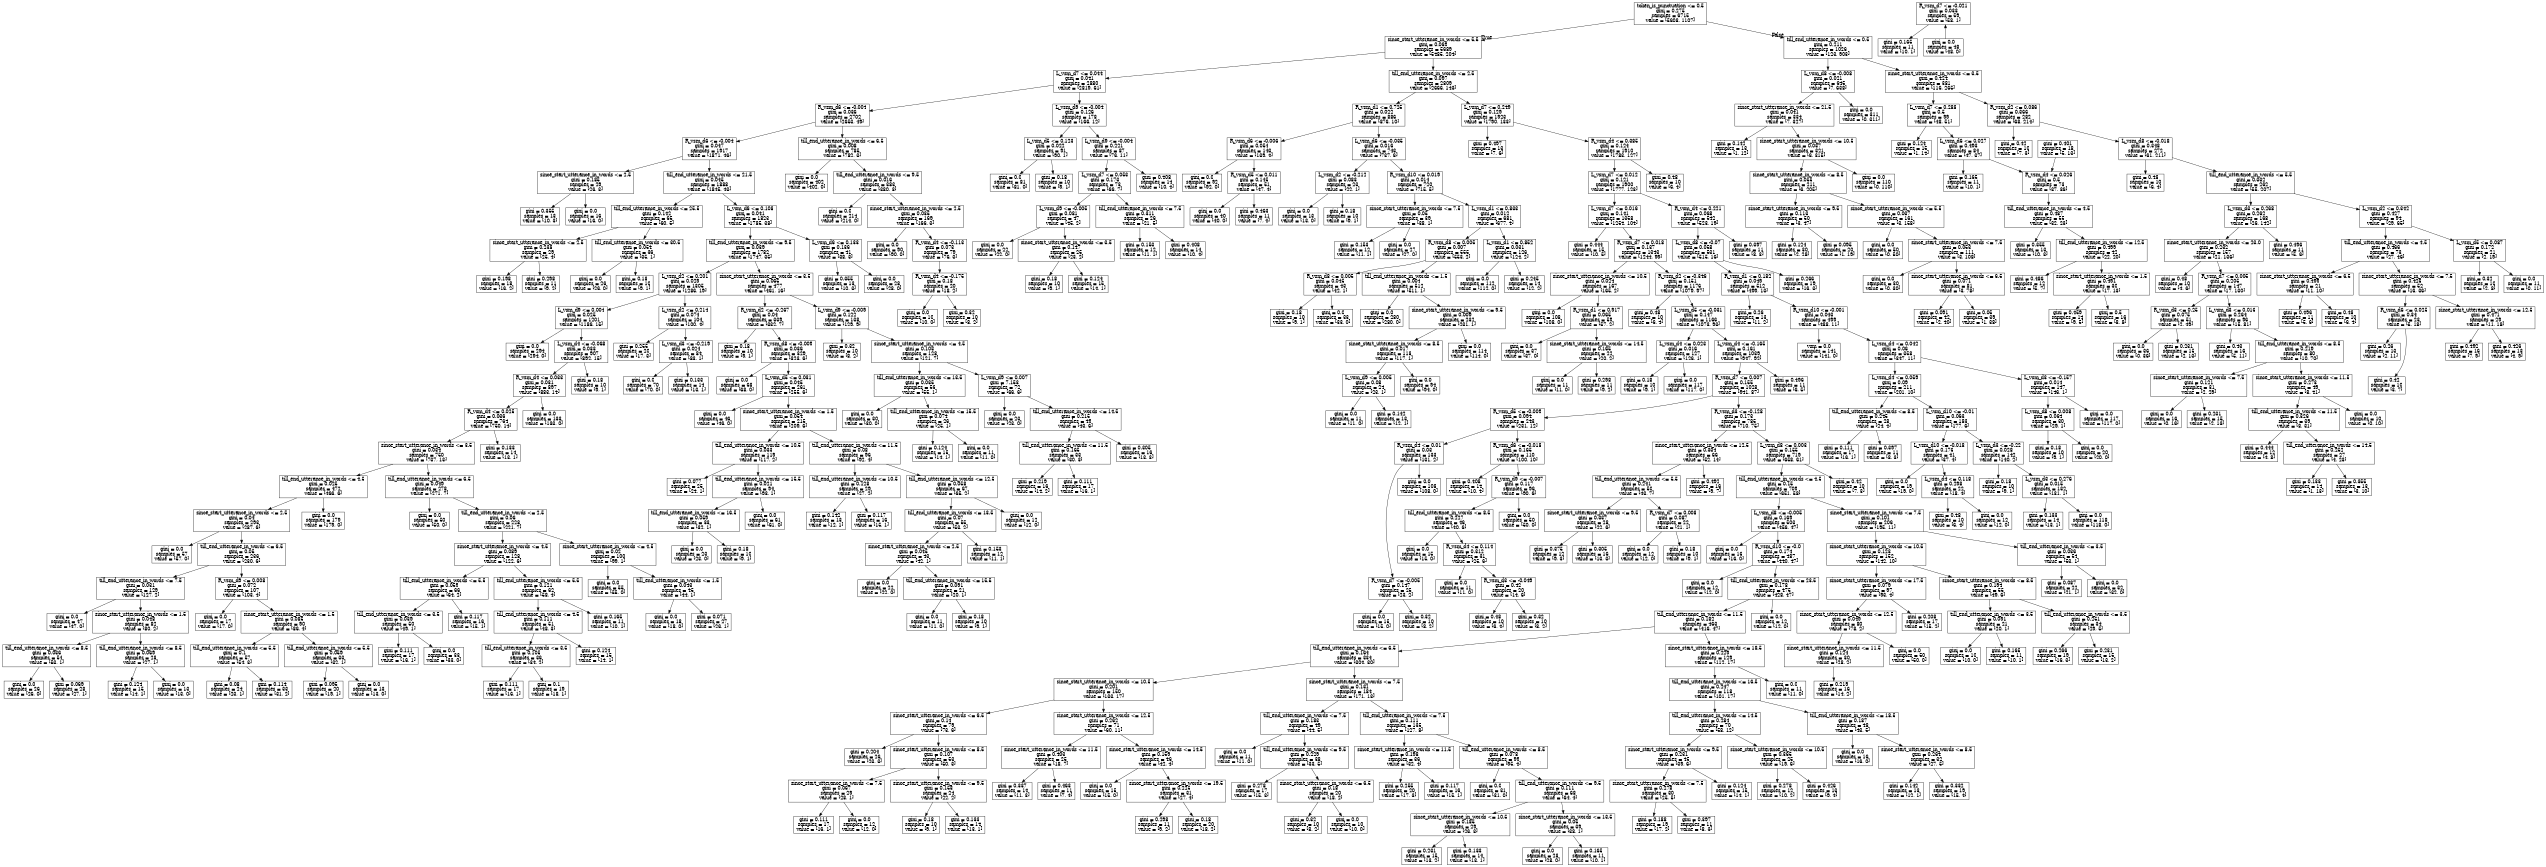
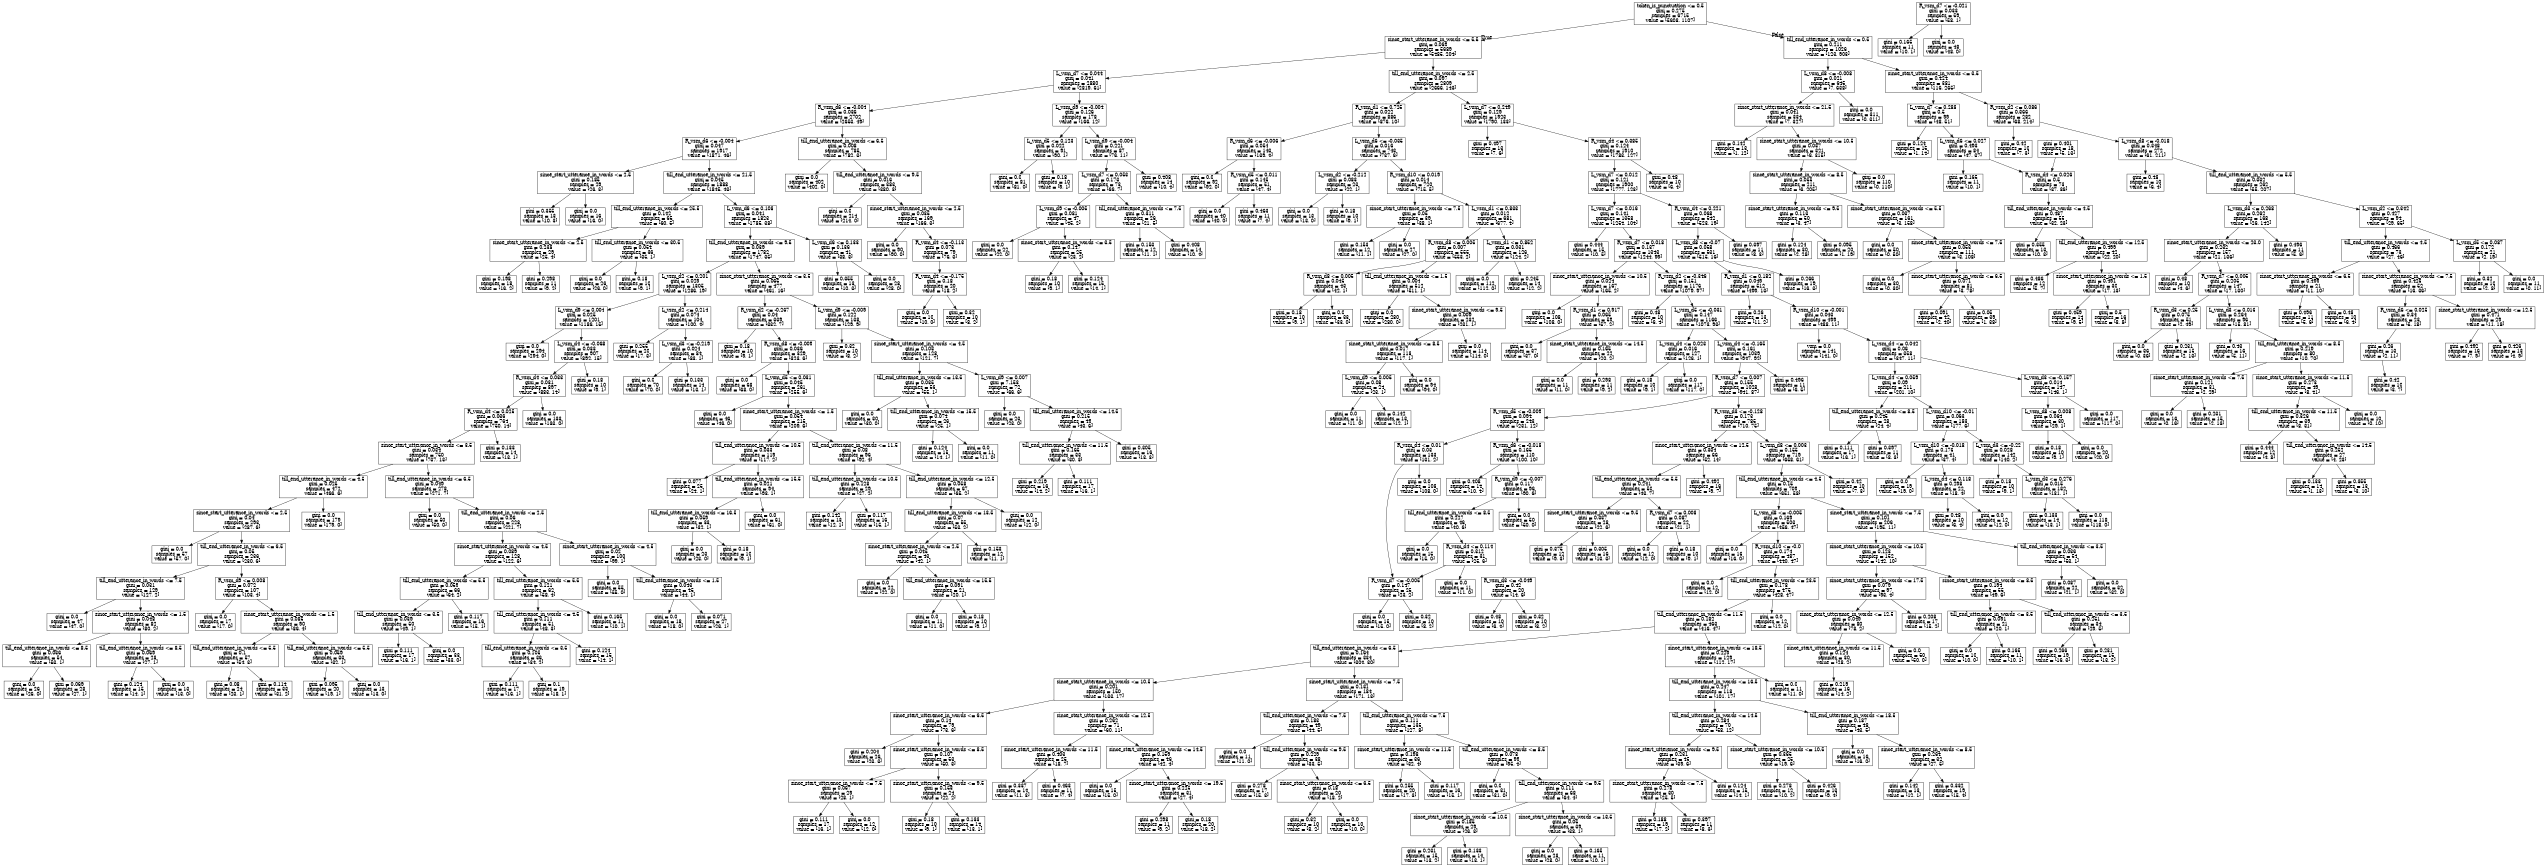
edge "gini = 0.0 samples = 48 value = [48, 0]" -> "R_vsm_d7 <= -0.021 gini = 0.033 samples = 59 value = [58, 1]": reversed
edge "R_vsm_d6 <= 0.025 gini = 0.34 samples = 23 value = [5, 18]" -> "gini = 0.42 samples = 10 value = [3, 7]": now "gini = 0.26 samples = 13 value = [2, 11]" -> "gini = 0.42 samples = 10 value = [3, 7]"
edge "R_vsm_d4 <= 0.114 gini = 0.312 samples = 31 value = [25, 6]" -> "R_vsm_d3 <= -0.049 gini = 0.42 samples = 20 value = [14, 6]": now "R_vsm_d4 <= 0.114 gini = 0.312 samples = 31 value = [25, 6]" -> "R_vsm_d7 <= -0.005 gini = 0.147 samples = 25 value = [23, 2]"
